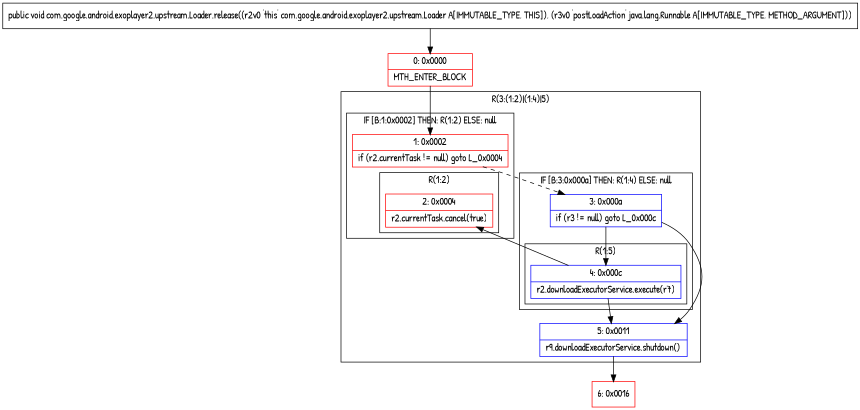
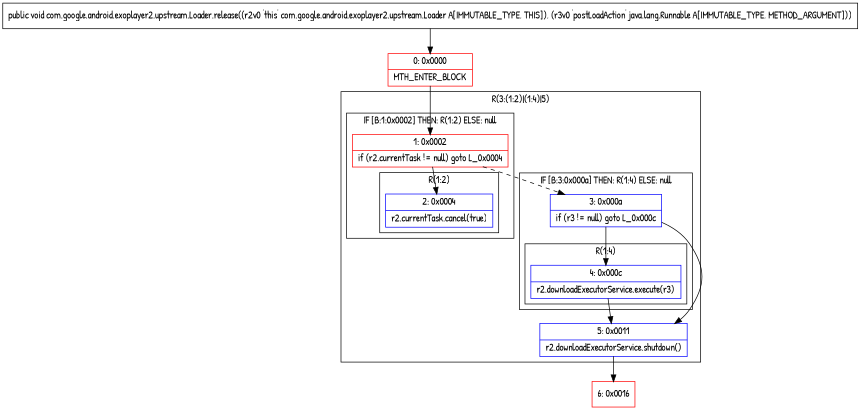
node "2: 0x0004": color red -> blue
edge "4: 0x000c" -> "2: 0x0004": now "1: 0x0002" -> "2: 0x0004"
cluster "R(1:5)": label "R(1:5)" -> "R(1:4)"
node "4: 0x000c": text "r2.downloadExecutorService.execute(r7)" -> "r2.downloadExecutorService.execute(r3)"
node "5: 0x0011": text "r9.downloadExecutorService.shutdown()" -> "r2.downloadExecutorService.shutdown()"
